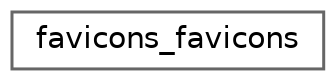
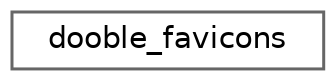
node "favicons_favicons": label "favicons_favicons" -> "dooble_favicons"
